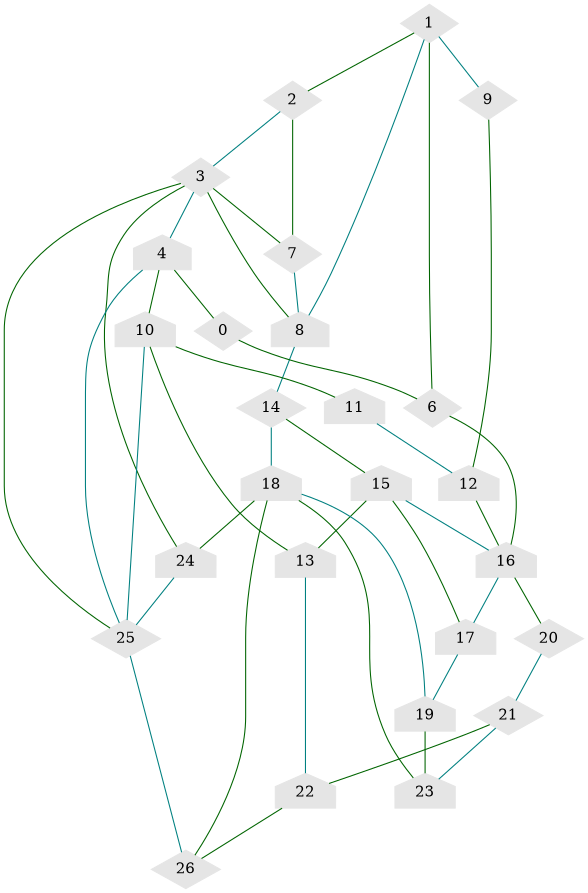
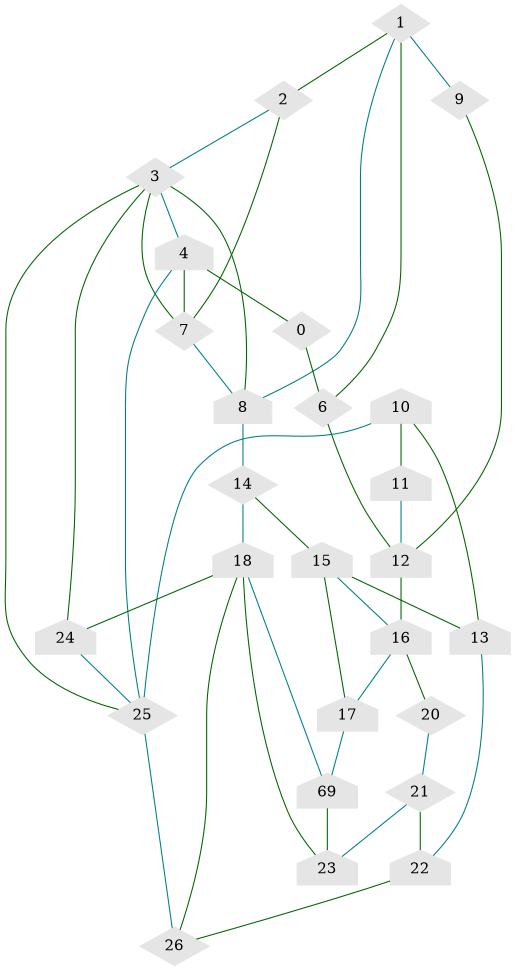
edge "4" -- "10": now "4" -- "7"
edge "6" -- "16": now "6" -- "12"
node "19": label "19" -> "69"
